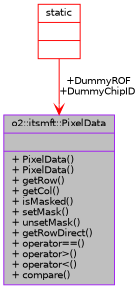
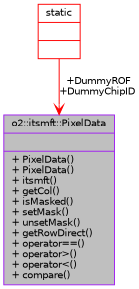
node "o2::itsmft::PixelData": text "+ getRow()" -> "+ itsmft()"
